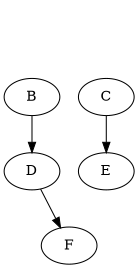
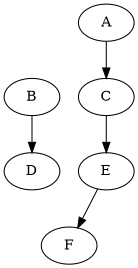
node "A": added
edge "D" -> "F": now "E" -> "F"
